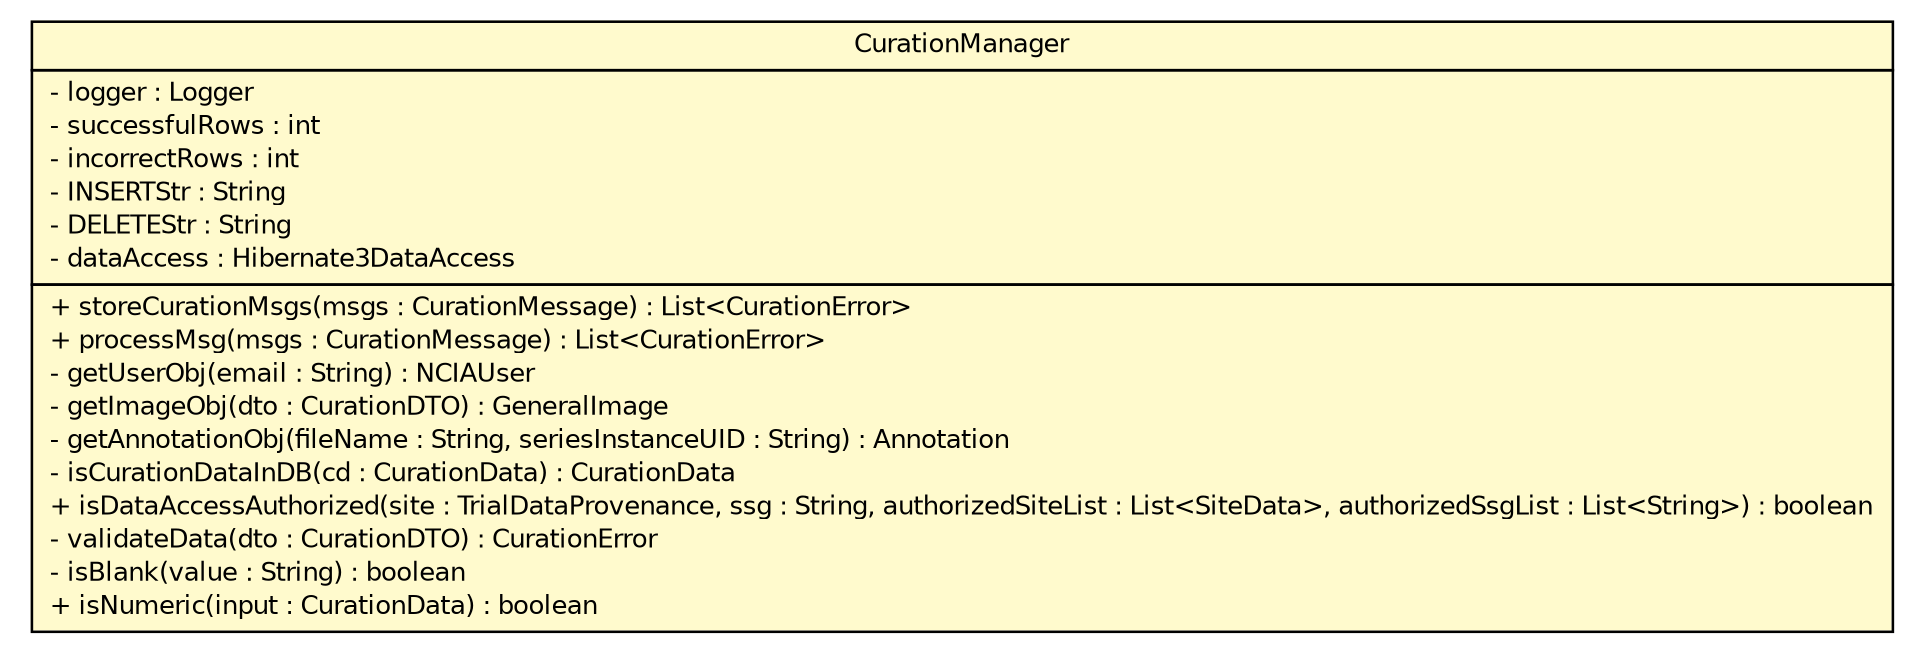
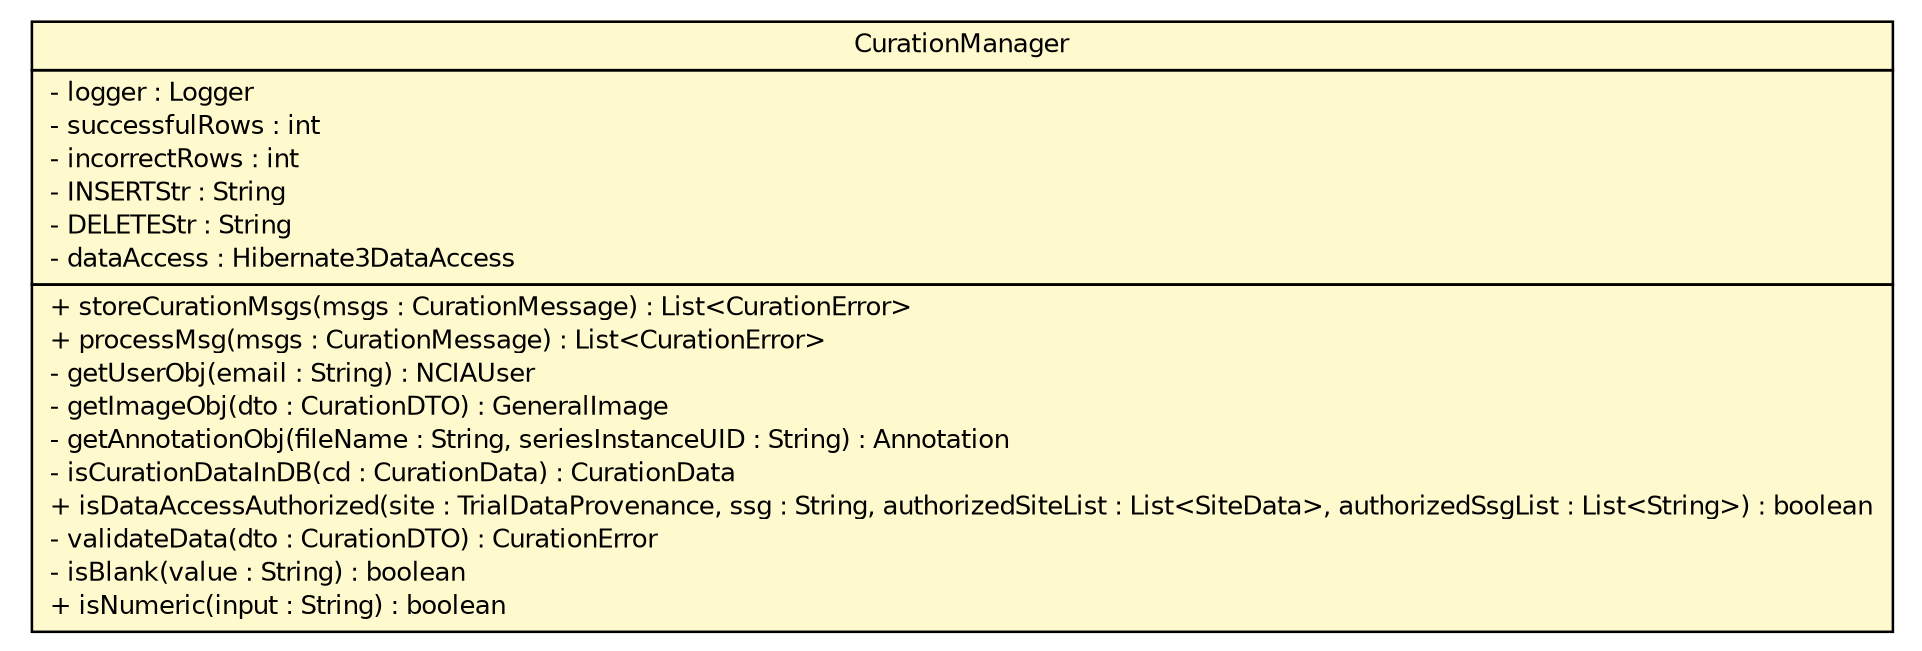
node "CurationManager": text "+ isNumeric(input : CurationData) : boolean" -> "+ isNumeric(input : String) : boolean"
